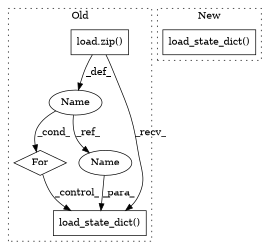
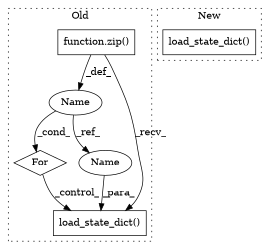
node "load.zip()": label "load.zip()" -> "function.zip()"
